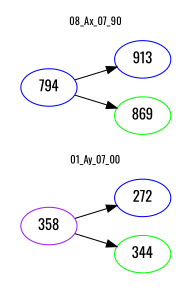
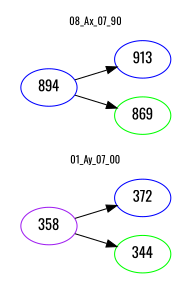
node "794": label "794" -> "894"
node "272": label "272" -> "372"
